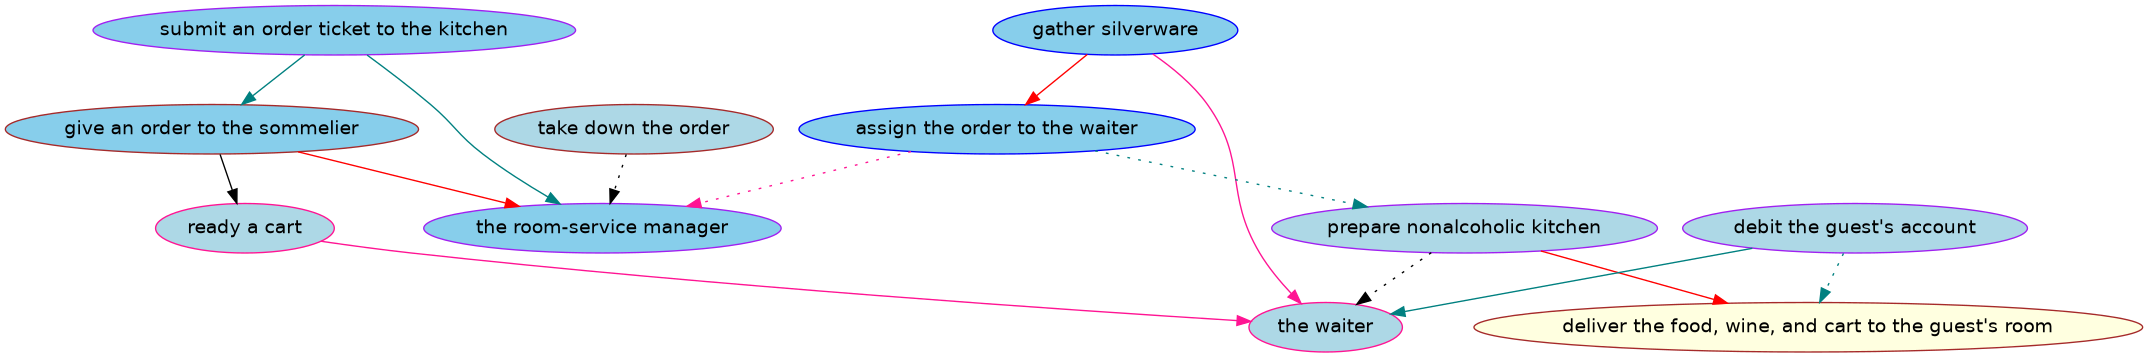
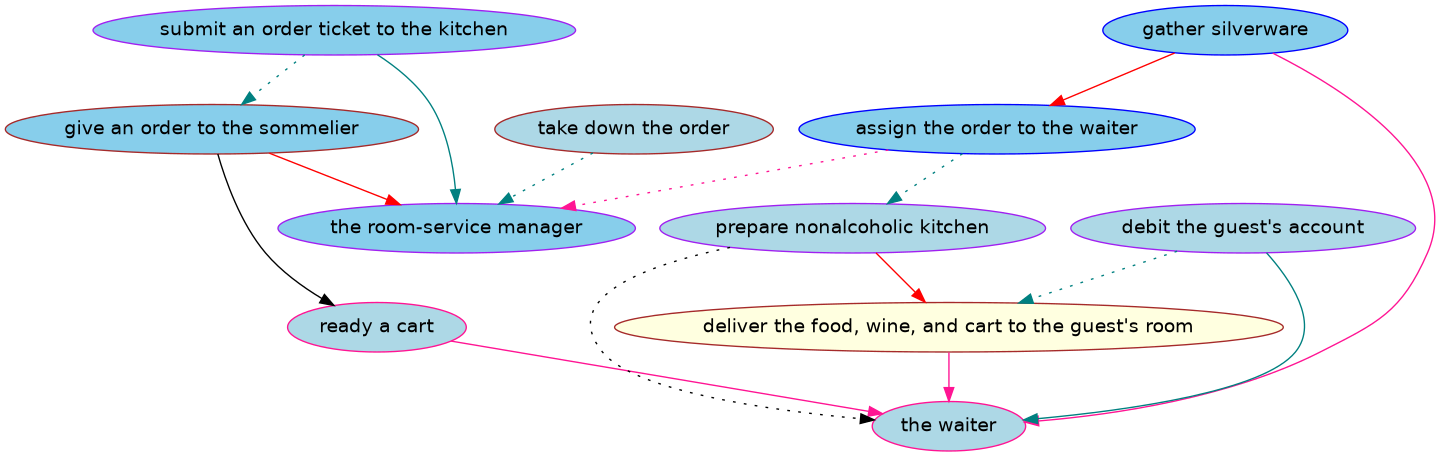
edge "submit an order ticket to the kitchen" -> "give an order to the sommelier": style solid -> dotted
edge "take down the order" -> "the room-service manager": color black -> teal
edge "deliver the food, wine, and cart to the guest's room" -> "the waiter": added
